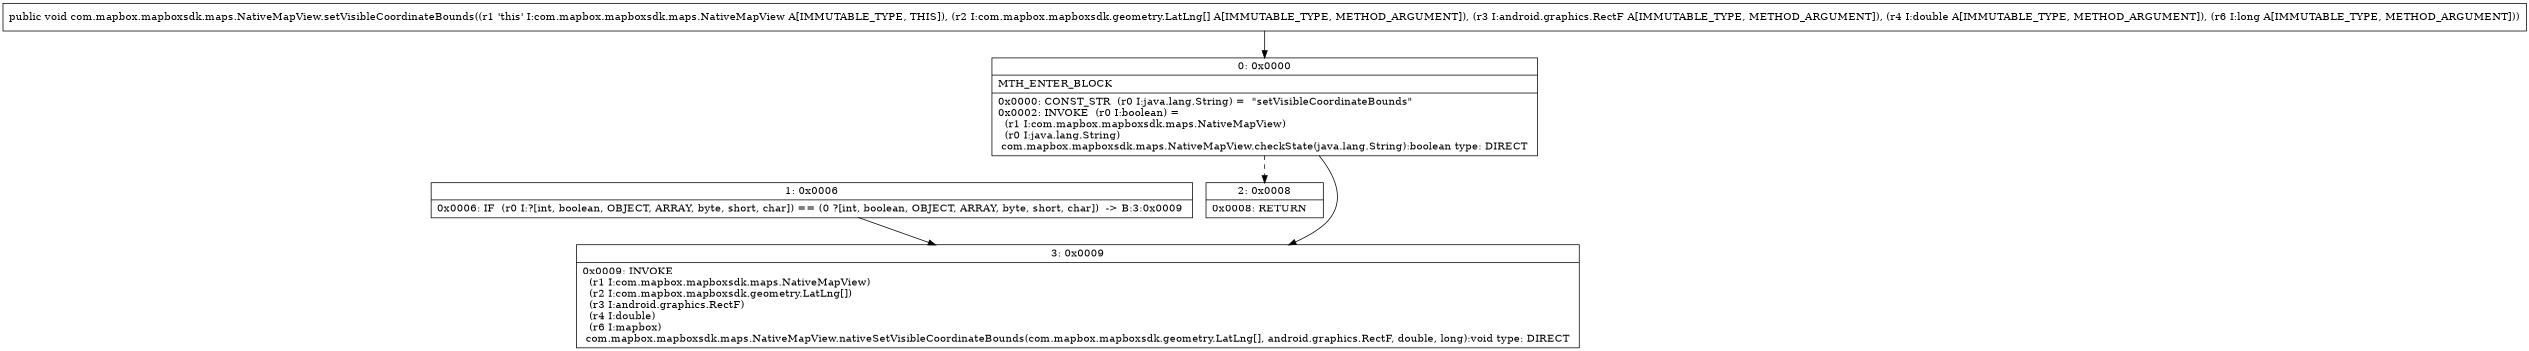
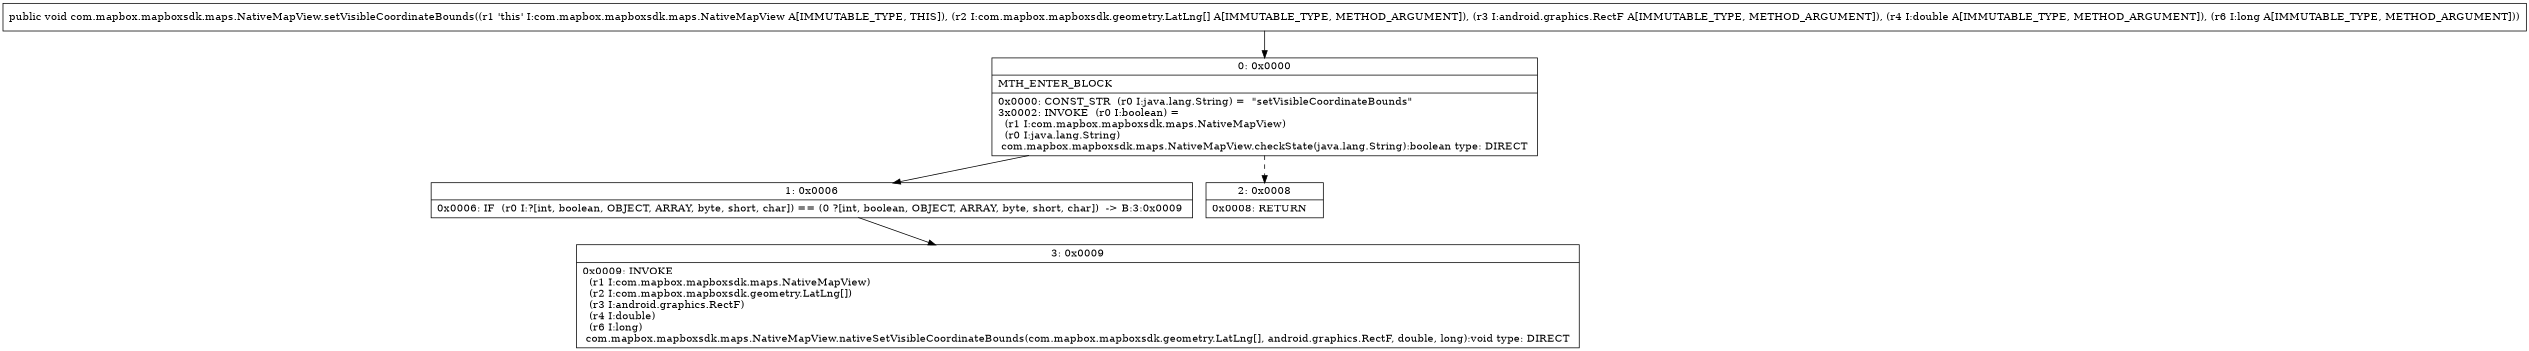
node "0: 0x0000": text "0x0002: INVOKE  (r0 I:boolean) =" -> "3x0002: INVOKE  (r0 I:boolean) ="
edge "0: 0x0000" -> "3: 0x0009": now "0: 0x0000" -> "1: 0x0006"
node "3: 0x0009": text "(r6 I:mapbox)" -> "(r6 I:long)"
